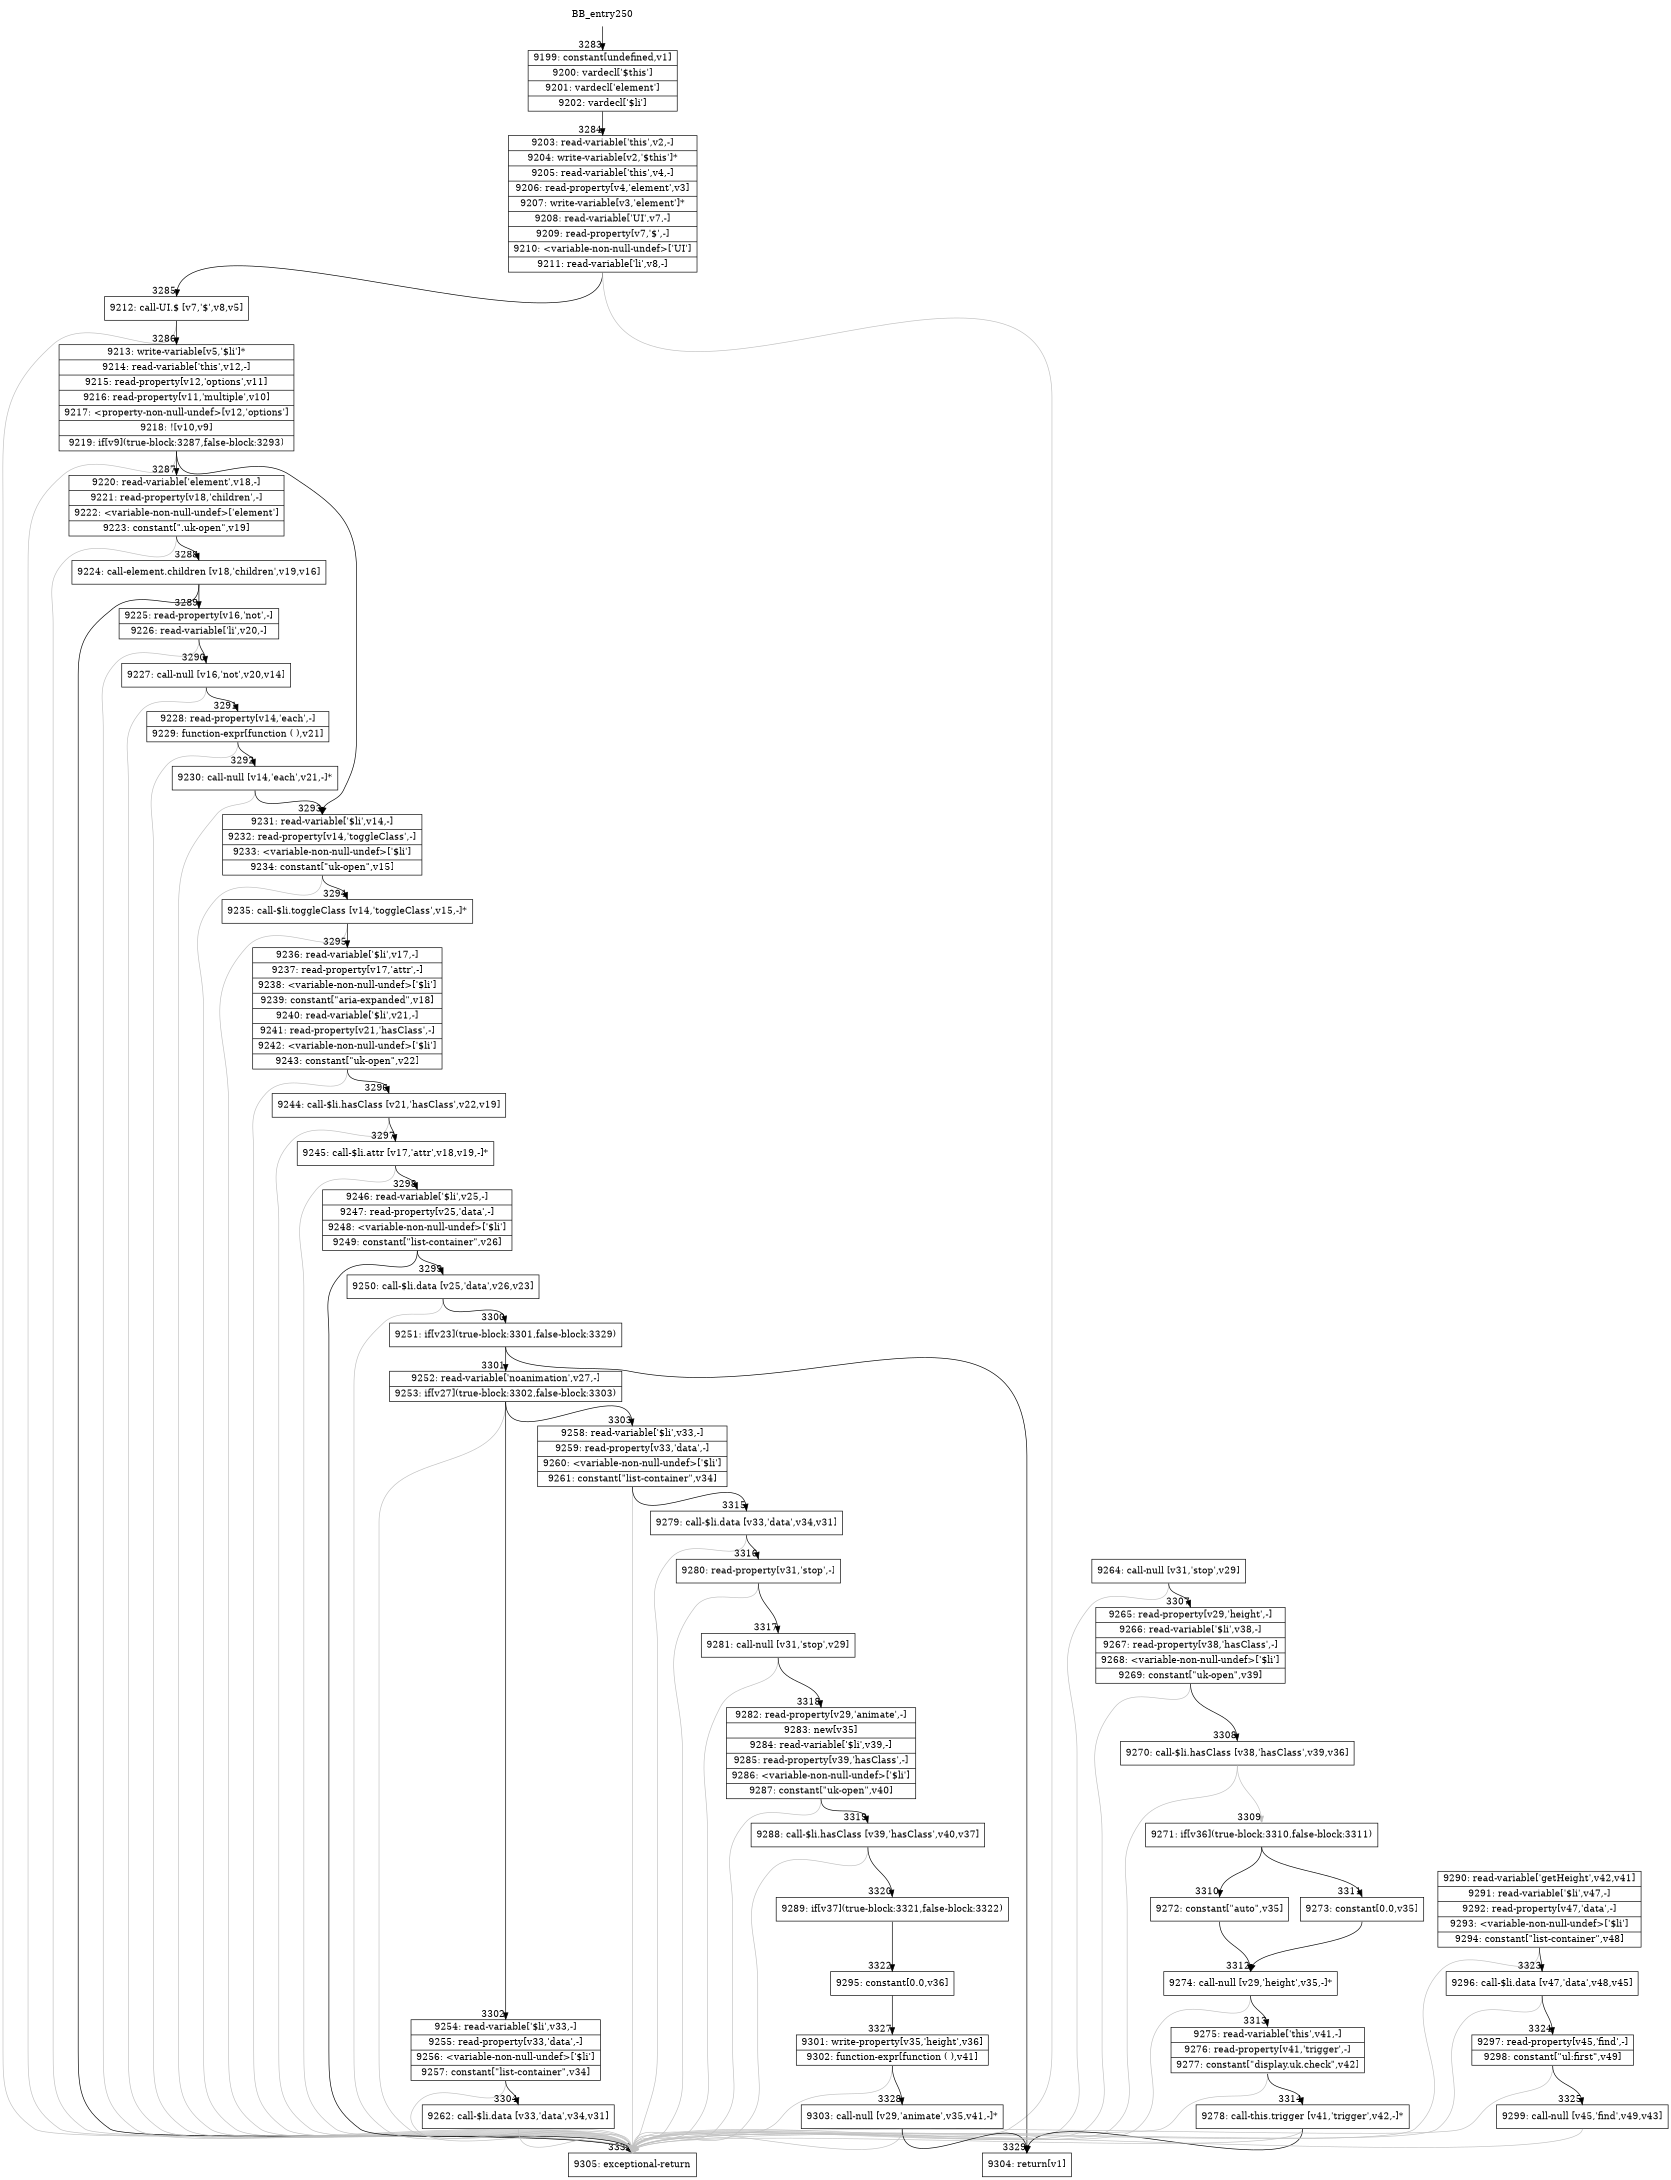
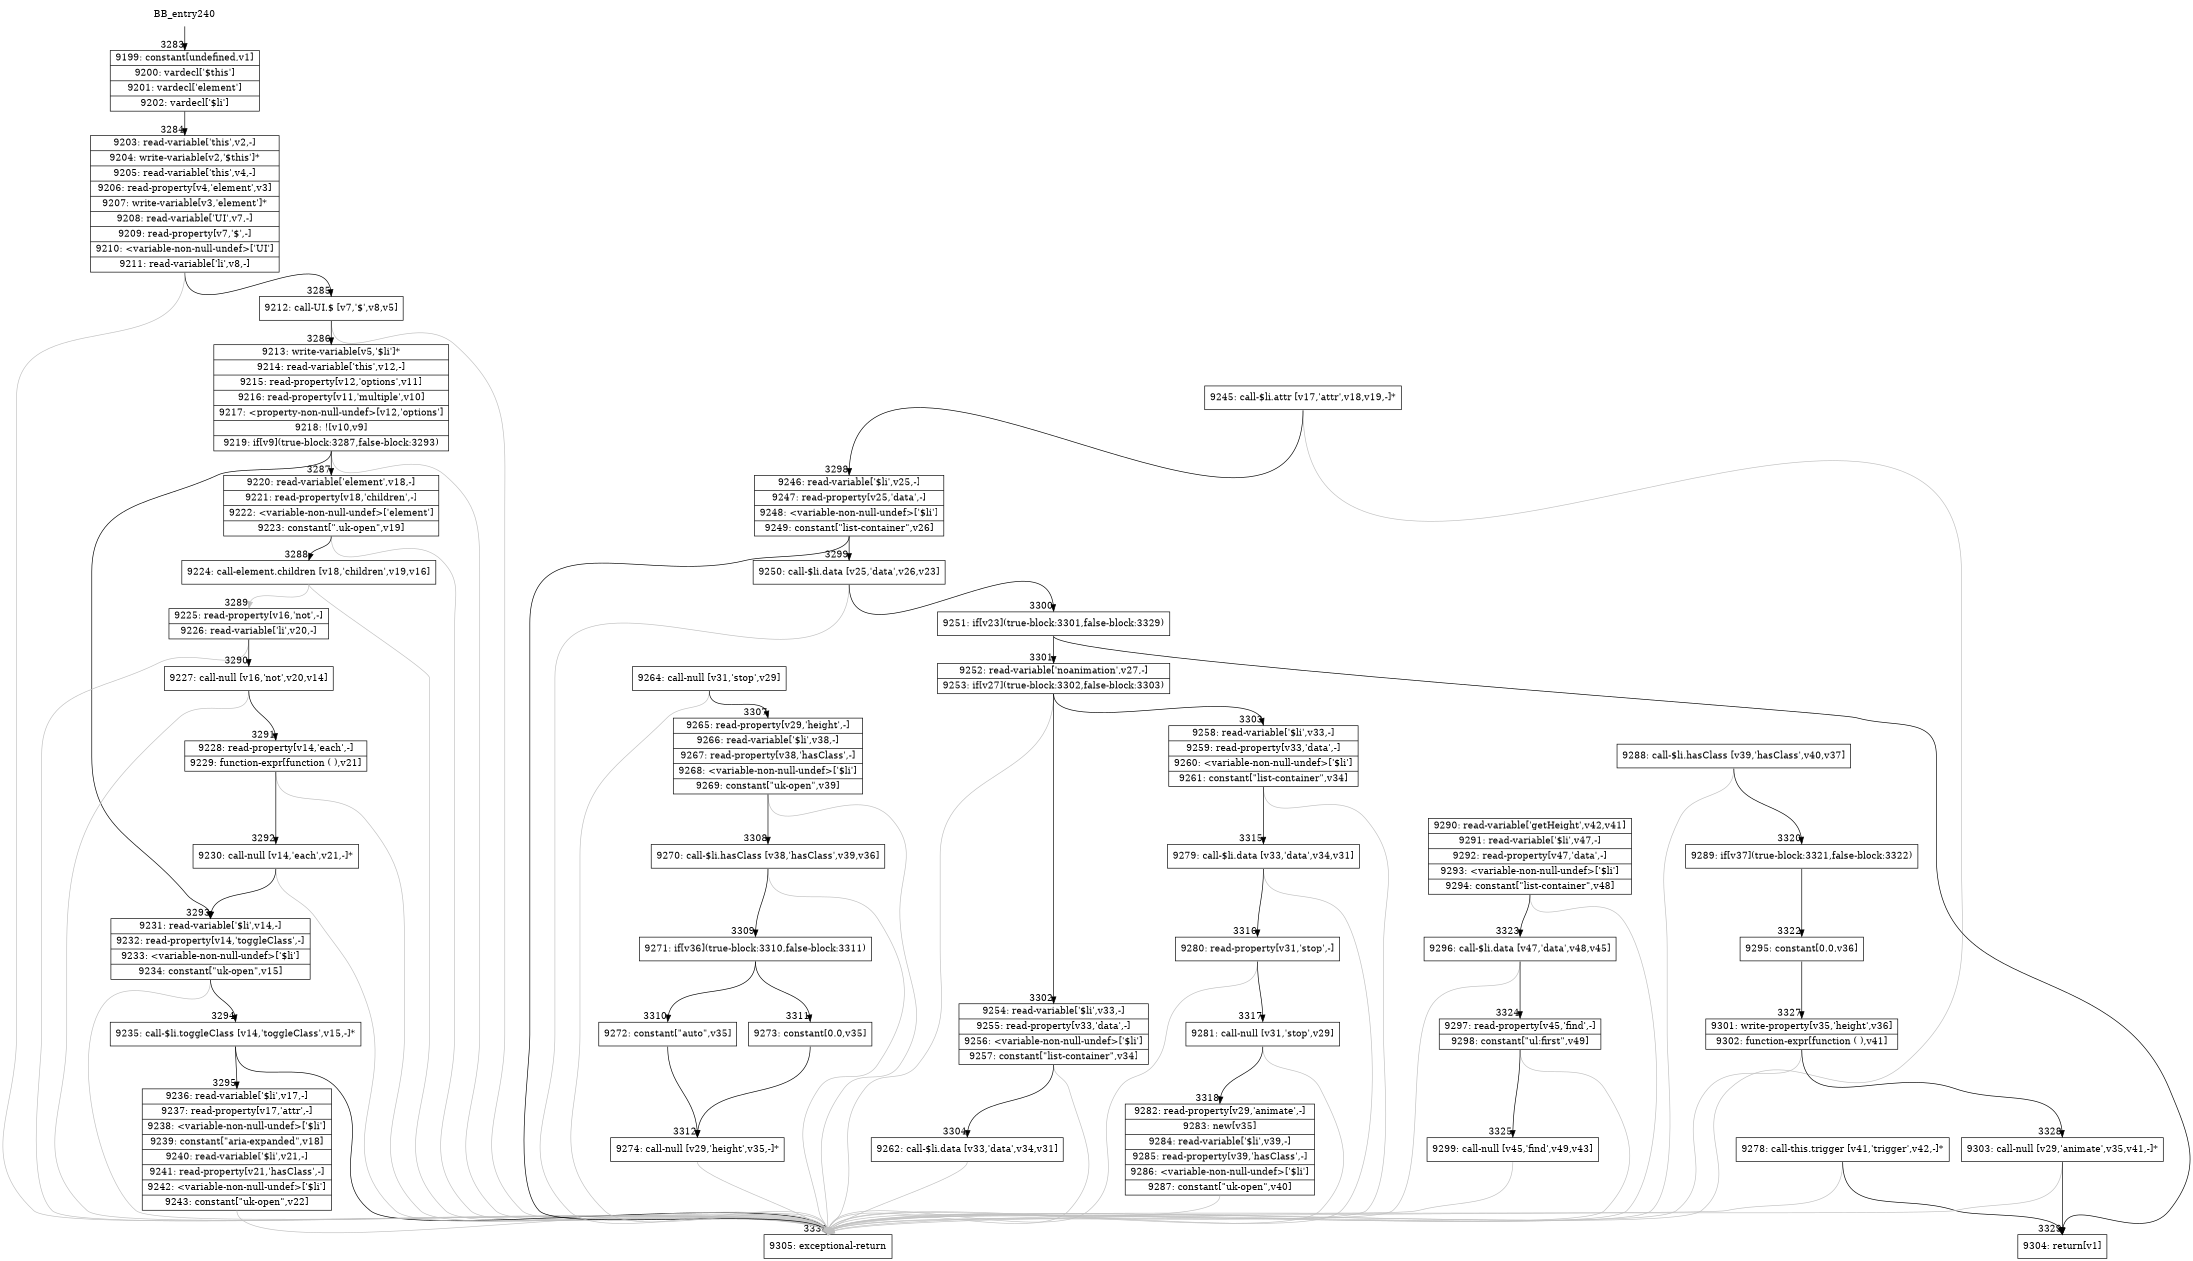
node "BB_entry250": label "BB_entry250" -> "BB_entry240"
edge "9224: call-element.children [v18,'children',v19,v16]" -> "9225: read-property[v16,'not',-]": color black -> gray
node "9244: call-$li.hasClass [v21,'hasClass',v22,v19]": removed
edge "9224: call-element.children [v18,'children',v19,v16]" -> "9305: exceptional-return": color black -> gray
edge "9235: call-$li.toggleClass [v14,'toggleClass',v15,-]*" -> "9305: exceptional-return": color gray -> black
edge "9270: call-$li.hasClass [v38,'hasClass',v39,v36]" -> "9271: if[v36](true-block:3310,false-block:3311)": color gray -> black
edge "9282: read-property[v29,'animate',-]" -> "9288: call-$li.hasClass [v39,'hasClass',v40,v37]": removed
node "9275: read-variable['this',v41,-]": removed
